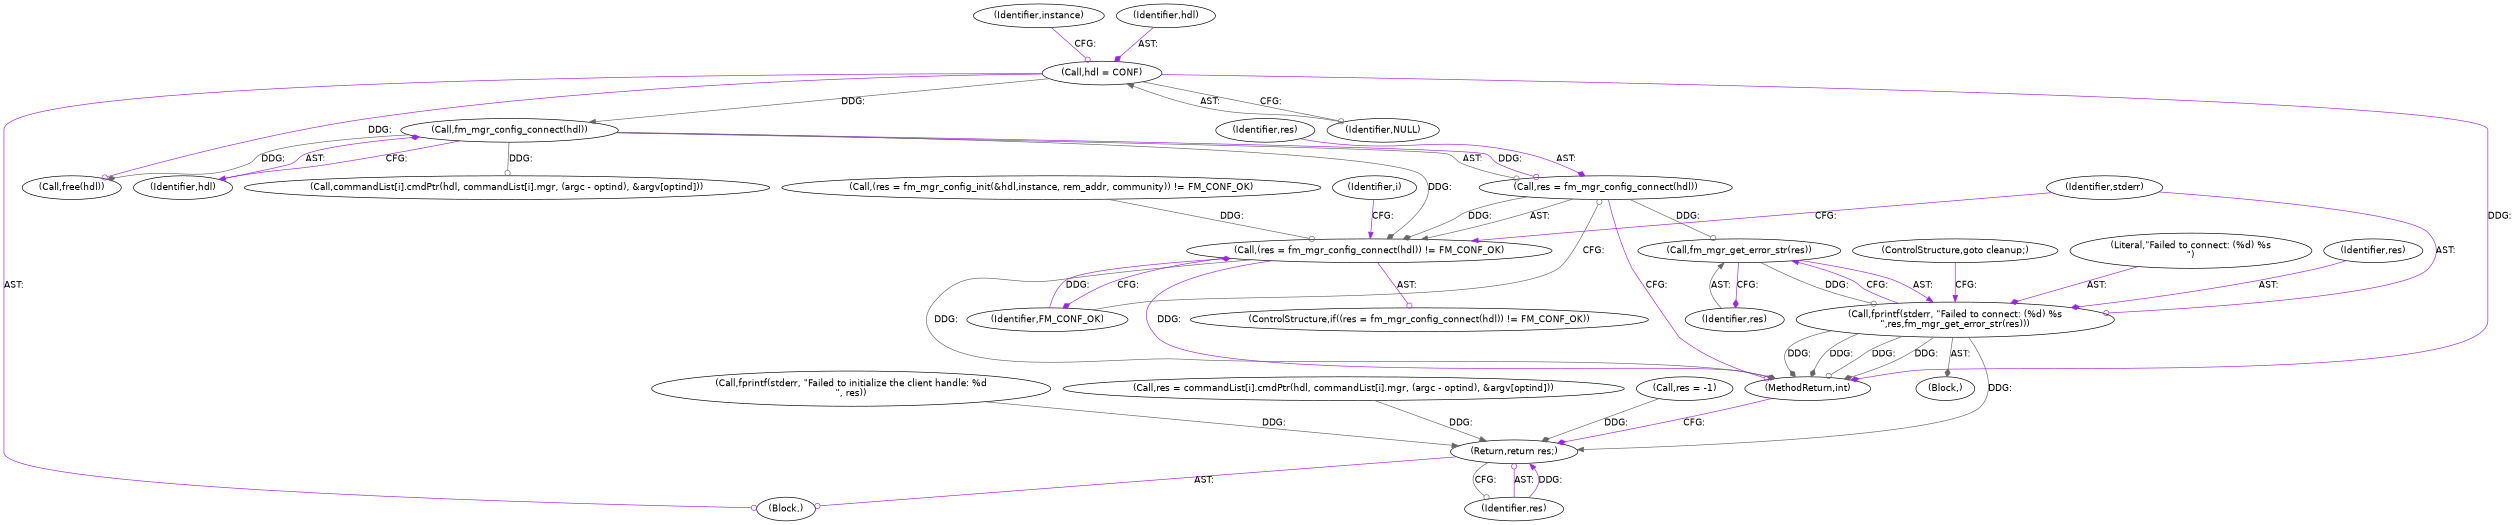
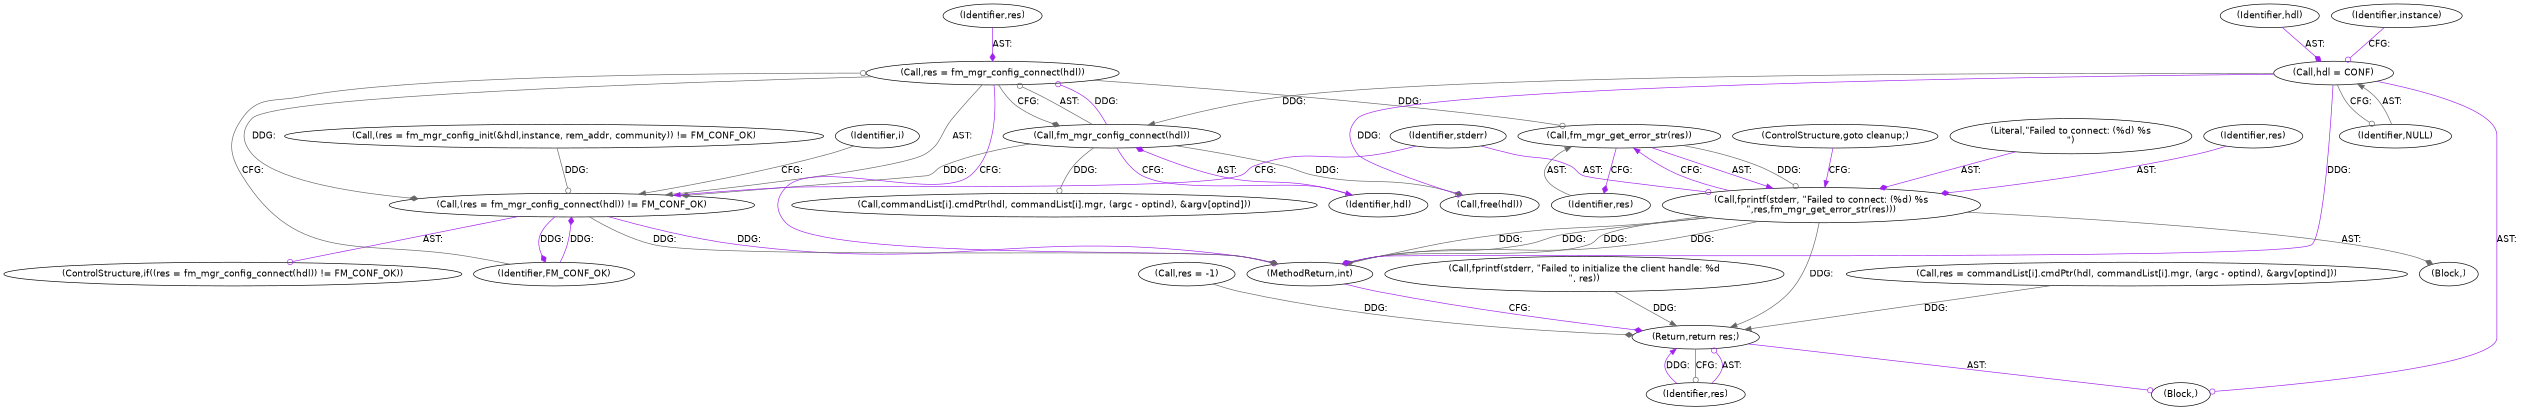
edge "(Call,res = fm_mgr_config_connect(hdl))" -> "(Call,fm_mgr_config_connect(hdl))": added, label "CFG:"
edge "(Identifier,i)" -> "(Call,(res = fm_mgr_config_connect(hdl)) != FM_CONF_OK)": color purple -> gray40
edge "(Call,(res = fm_mgr_config_connect(hdl)) != FM_CONF_OK)" -> "(Identifier,FM_CONF_OK)": label "CFG: " -> "DDG: "
